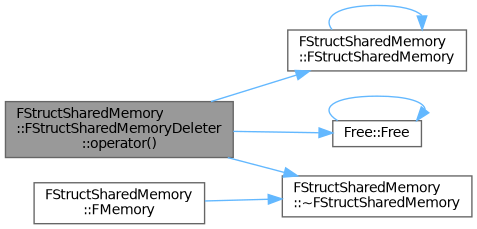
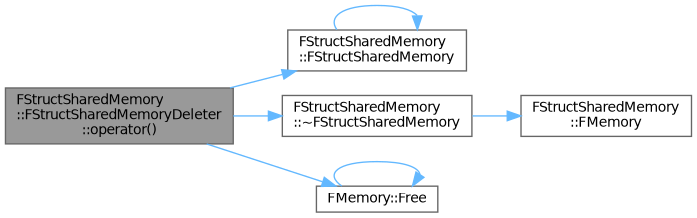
node "Free::Free": label "Free::Free" -> "FMemory::Free"
edge "FStructSharedMemory ::FMemory" -> "FStructSharedMemory ::~FStructSharedMemory": reversed
